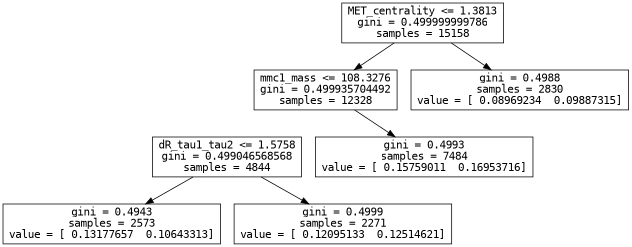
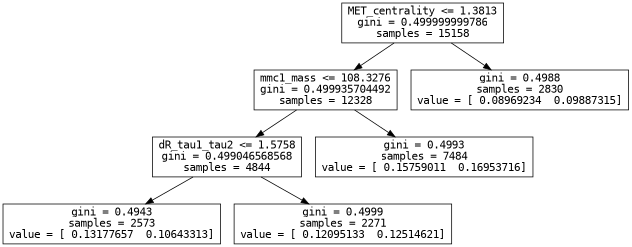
edge "mmc1_mass <= 108.3276 gini = 0.499935704492 samples = 12328" -> "dR_tau1_tau2 <= 1.5758 gini = 0.499046568568 samples = 4844": added
